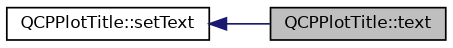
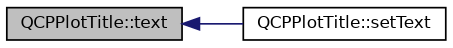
edge "QCPPlotTitle::text" -> "QCPPlotTitle::setText": reversed
